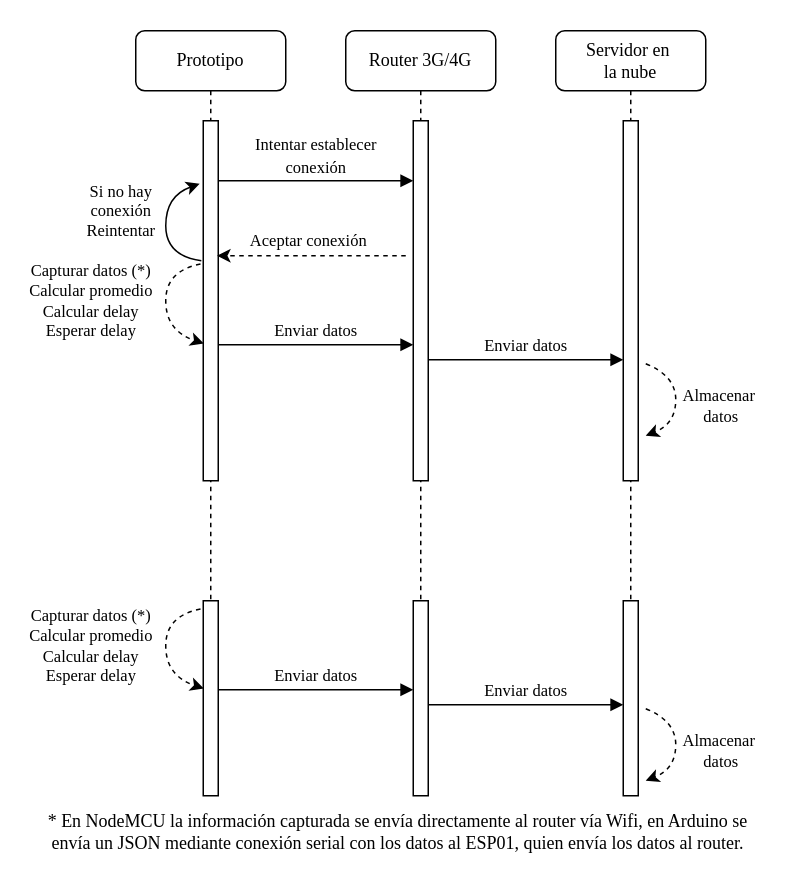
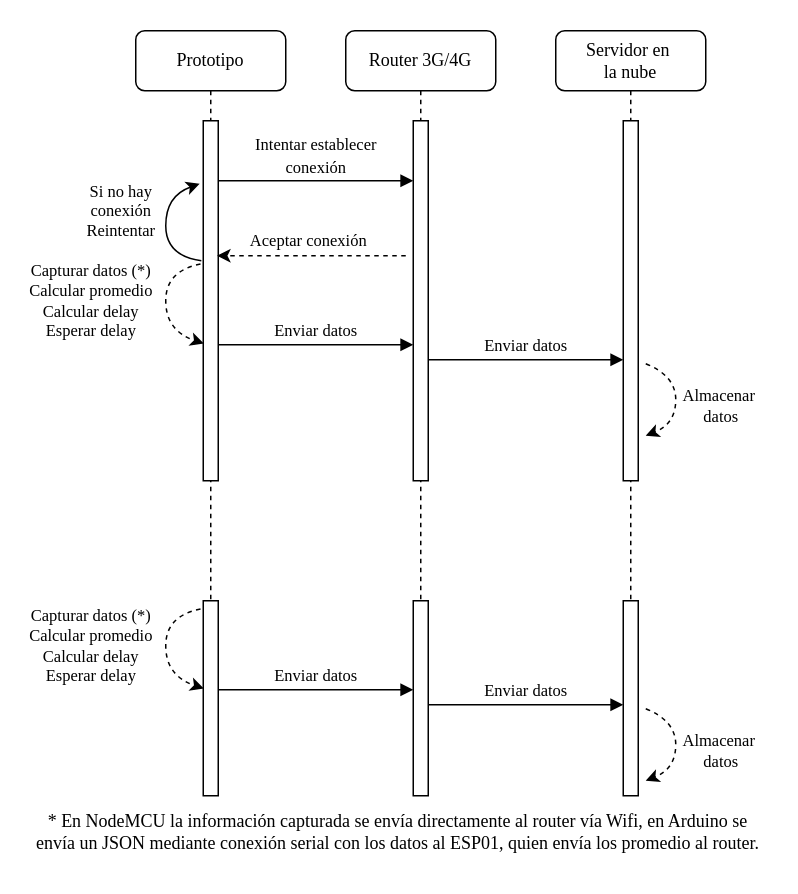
node "* En NodeMCU la información capturada se envía directamente al router vía Wifi, en Arduino se envía un JSON mediante conexión serial con los datos al ESP01, quien envía los datos al router.": label "* En NodeMCU la información capturada se envía directamente al router vía Wifi, en Arduino se envía un JSON mediante conexión serial con los datos al ESP01, quien envía los datos al router." -> "* En NodeMCU la información capturada se envía directamente al router vía Wifi, en Arduino se envía un JSON mediante conexión serial con los datos al ESP01, quien envía los promedio al router."
